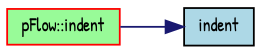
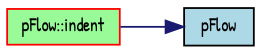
node "indent": label "indent" -> "pFlow"
